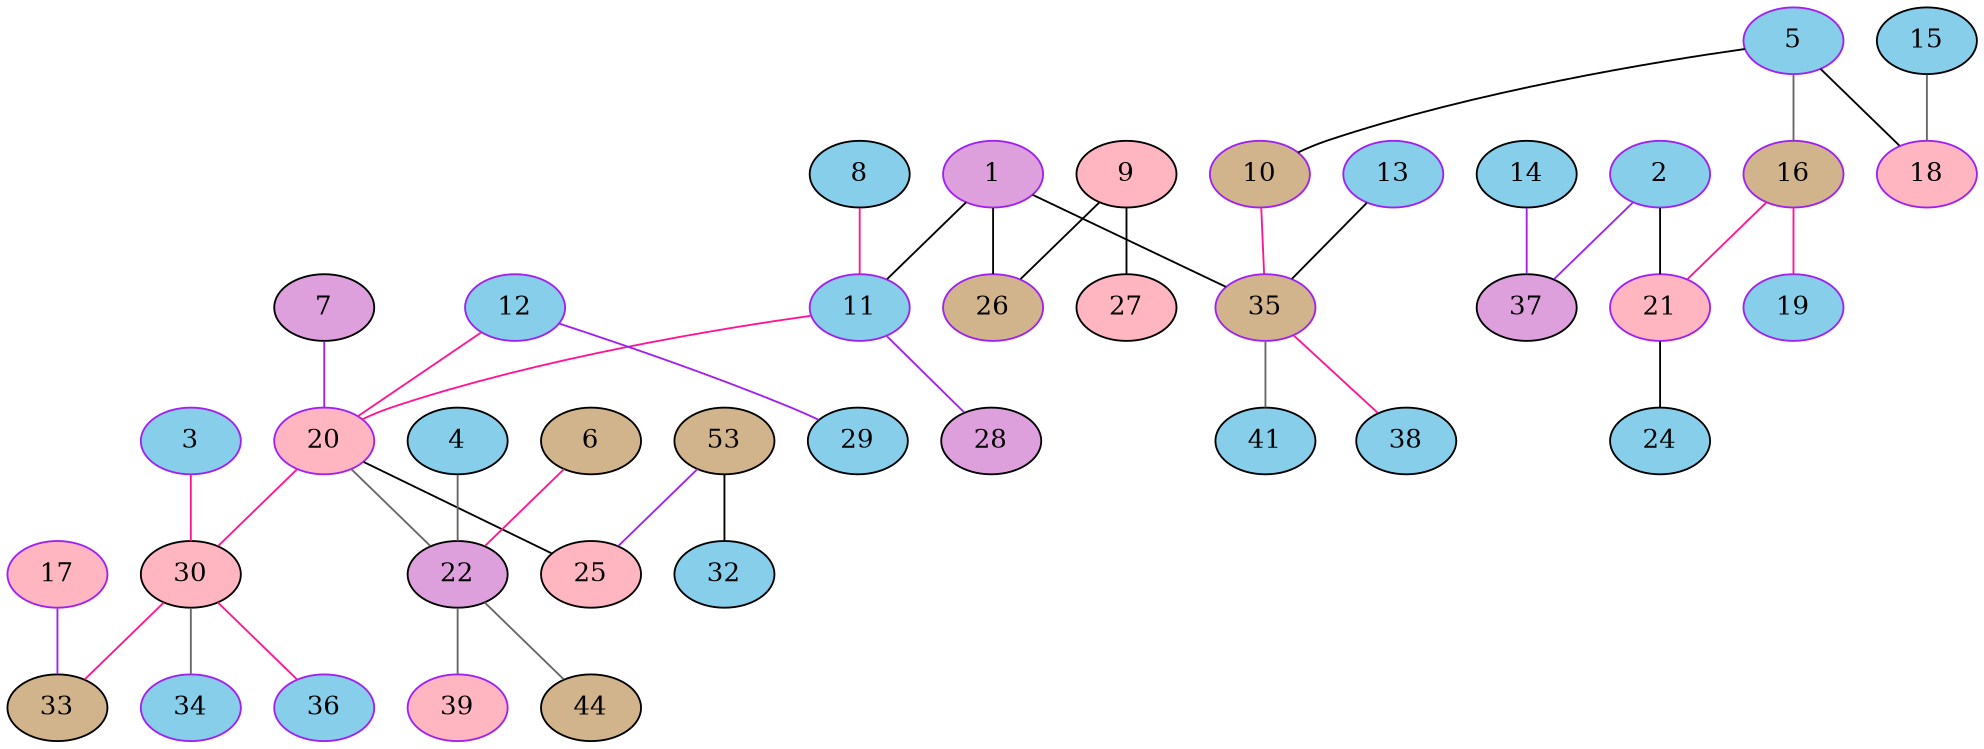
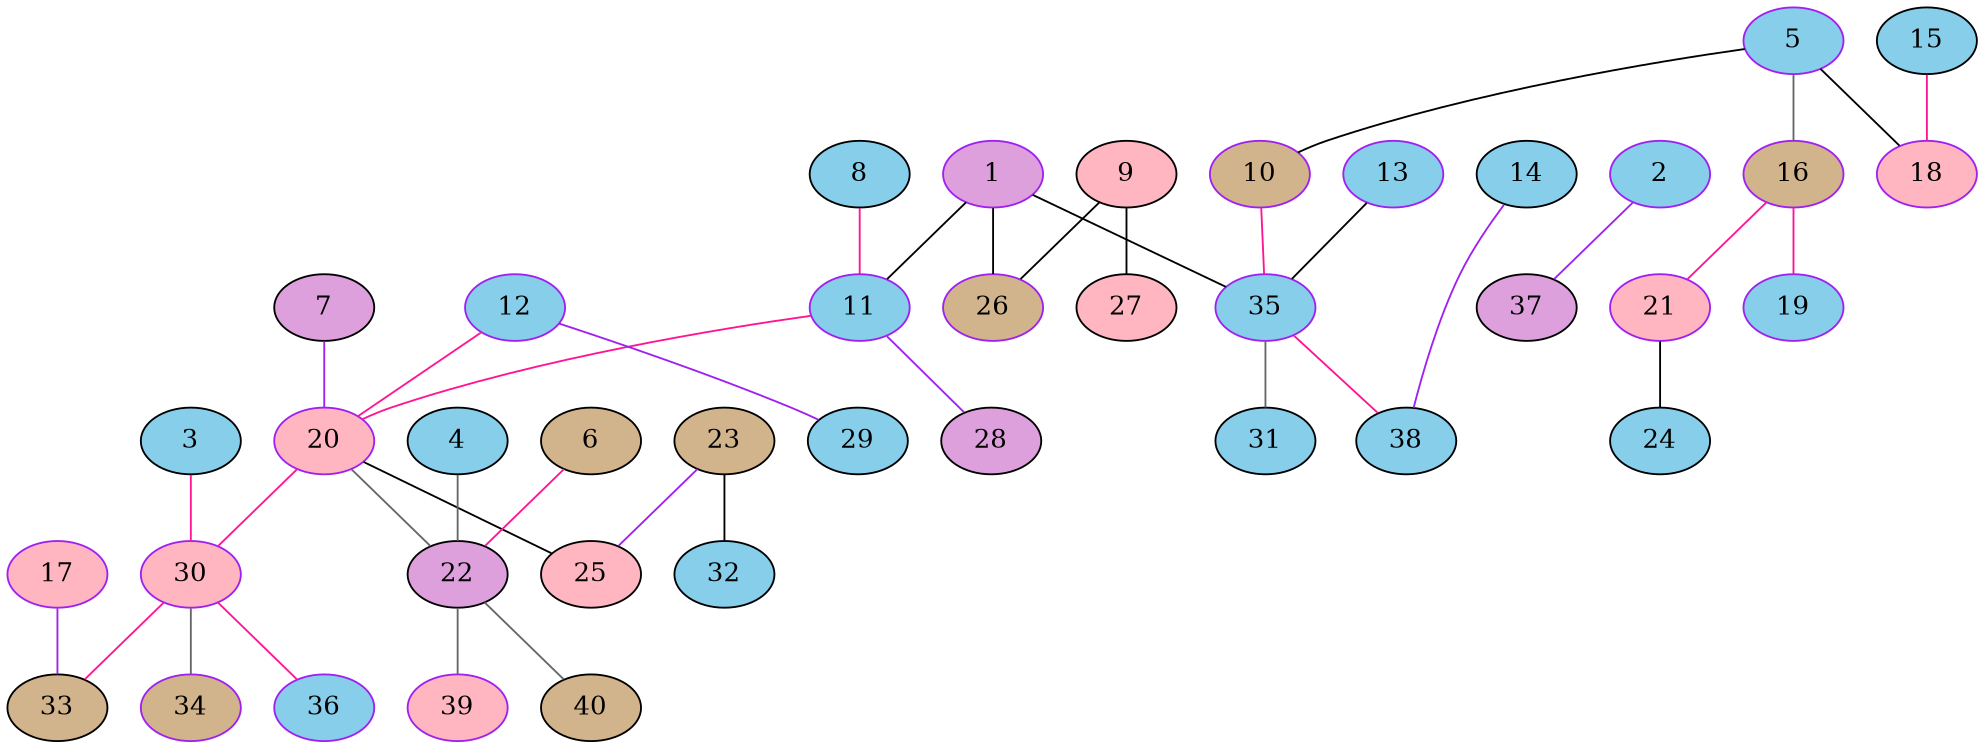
edge "15" -- "18": color gray40 -> deeppink
edge "14" -- "37": now "14" -- "38"
edge "2" -- "21": removed
node "35": fillcolor tan -> skyblue
node "3": color purple -> black
node "53": label "53" -> "23"
node "41": label "41" -> "31"
node "30": color black -> purple
node "34": fillcolor skyblue -> tan
node "44": label "44" -> "40"
